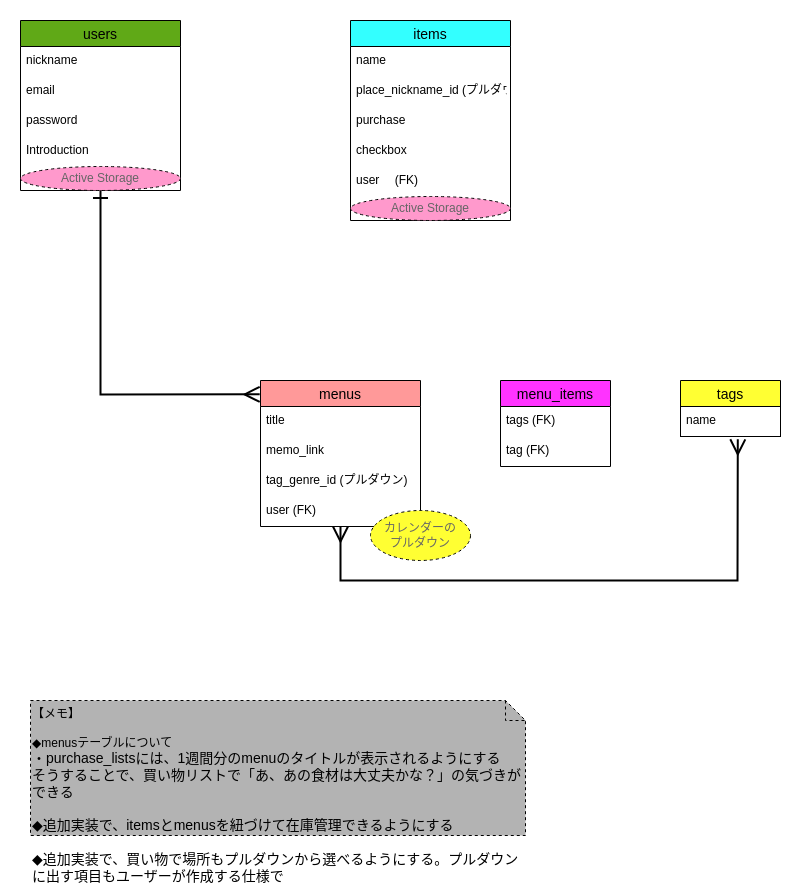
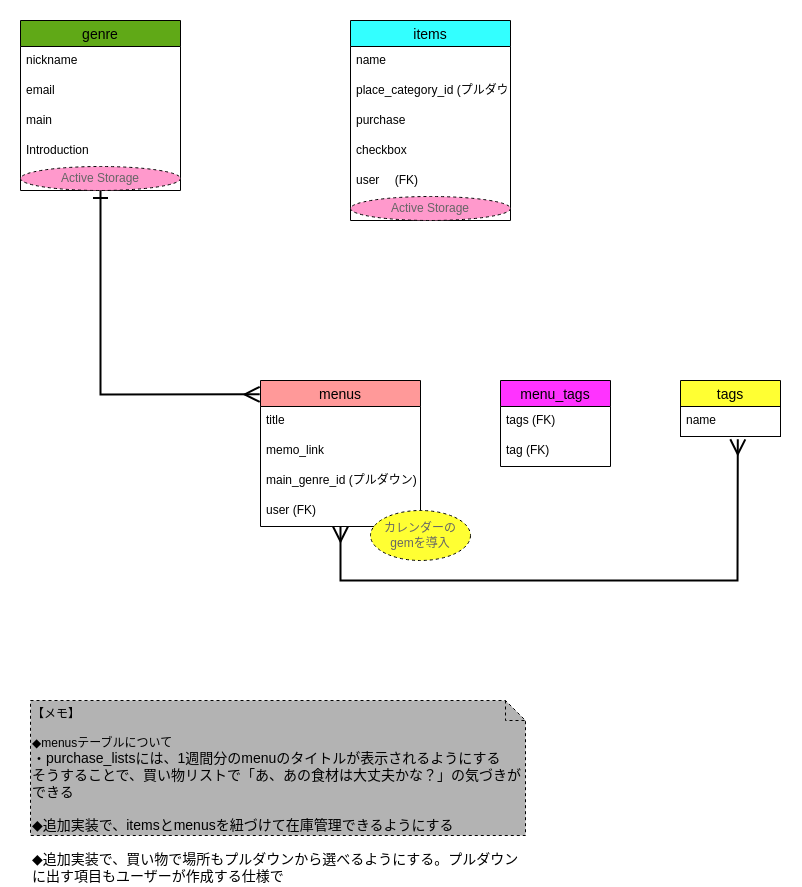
node "users": label "users" -> "genre"
node "place_nickname_id (プルダウン)": label "place_nickname_id (プルダウン)" -> "place_category_id (プルダウン)"
node "password": label "password" -> "main"
node "menu_items": label "menu_items" -> "menu_tags"
node "tag_genre_id (プルダウン)": label "tag_genre_id (プルダウン)" -> "main_genre_id (プルダウン)"
node "カレンダーの プルダウン": label "カレンダーの プルダウン" -> "カレンダーの gemを導入"
